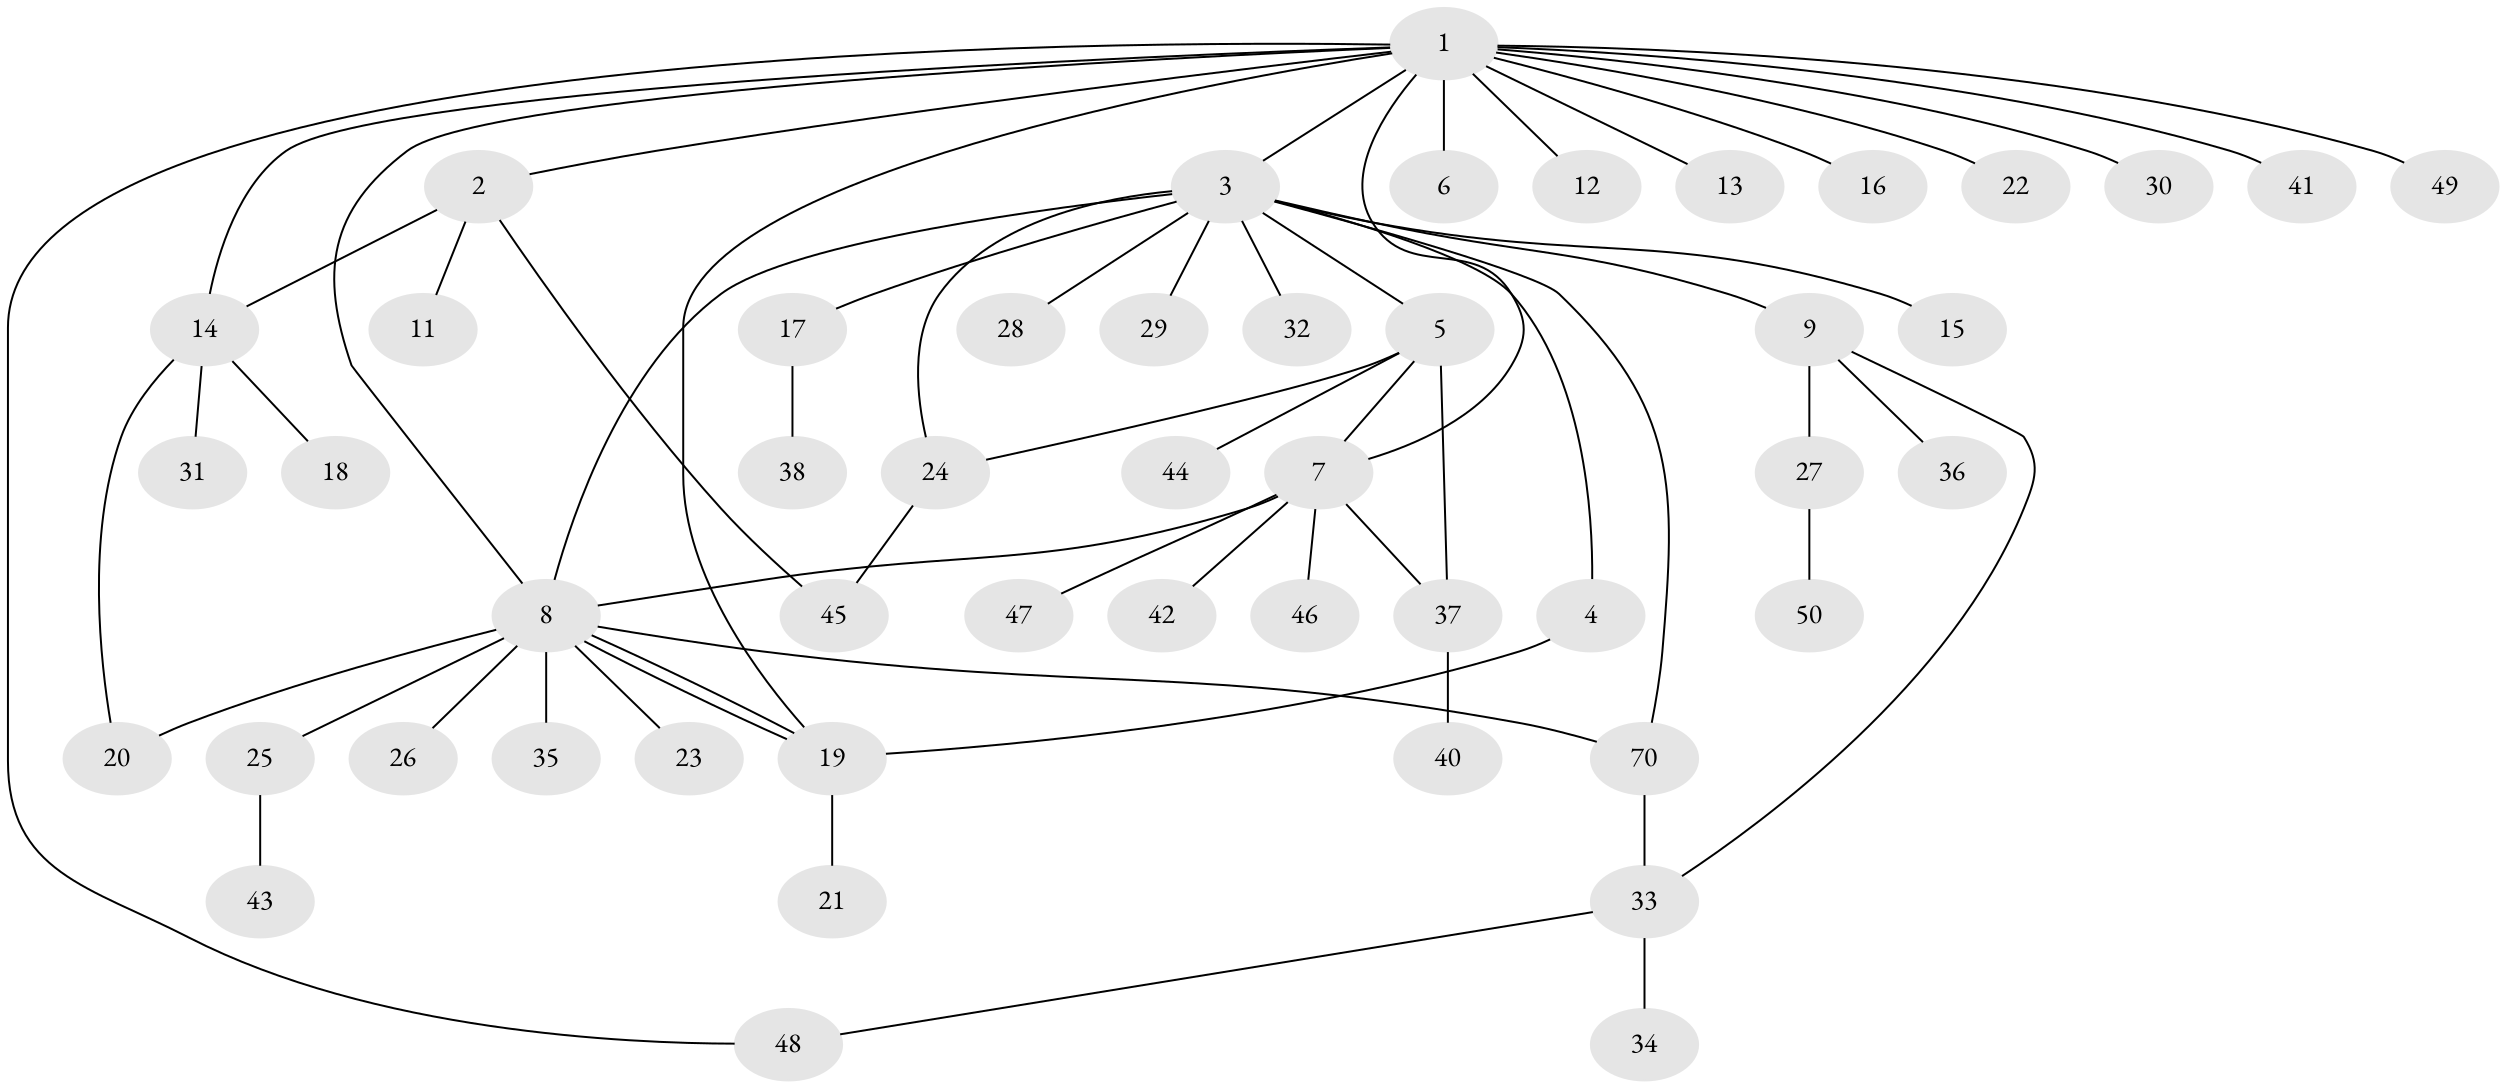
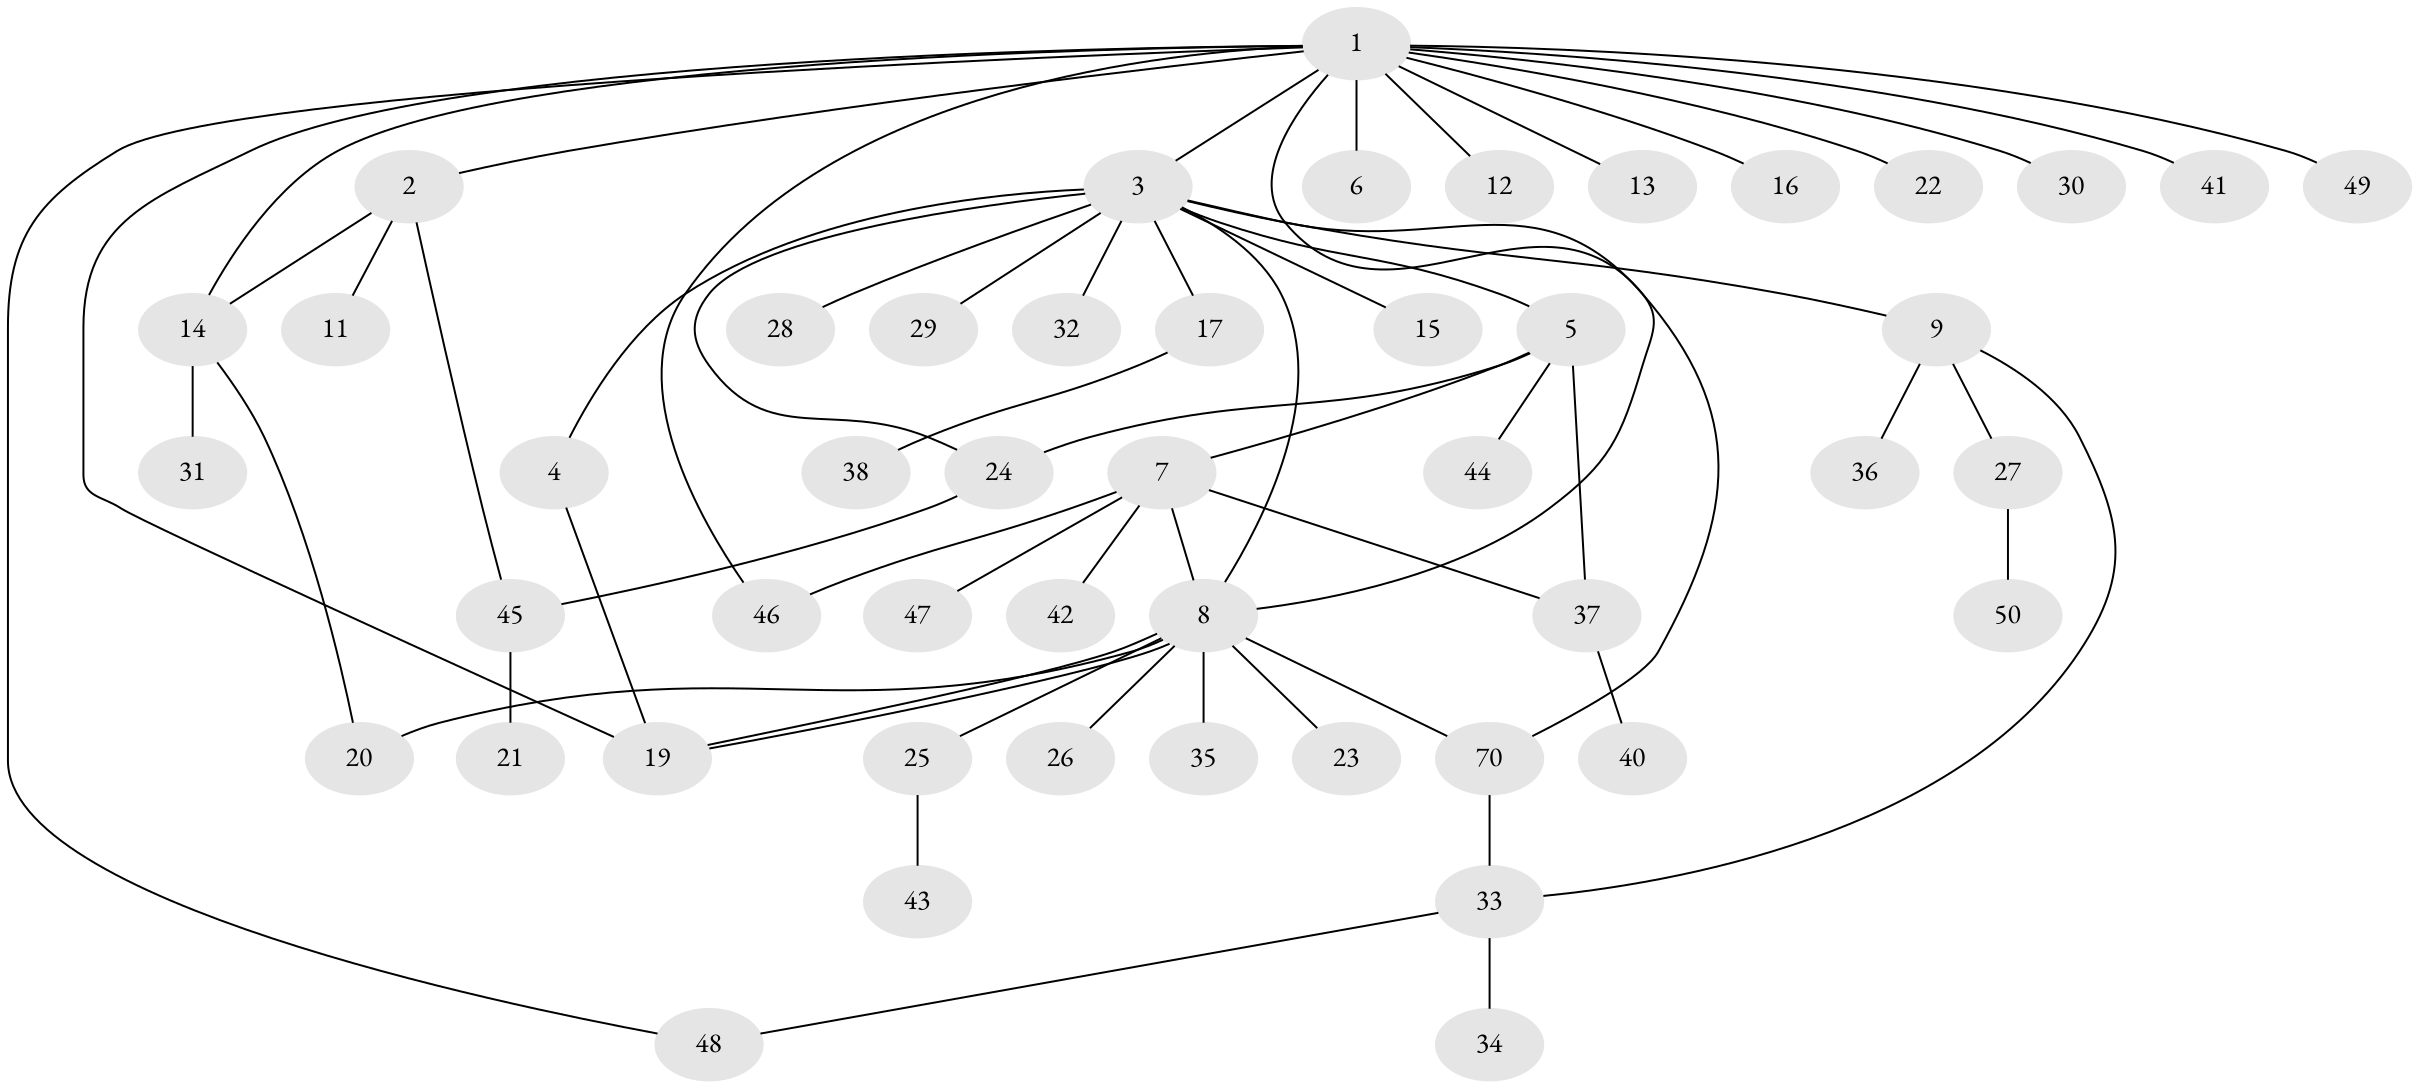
edge "1" -- "7": now "1" -- "46"
node "18": removed
edge "19" -- "21": now "45" -- "21"
